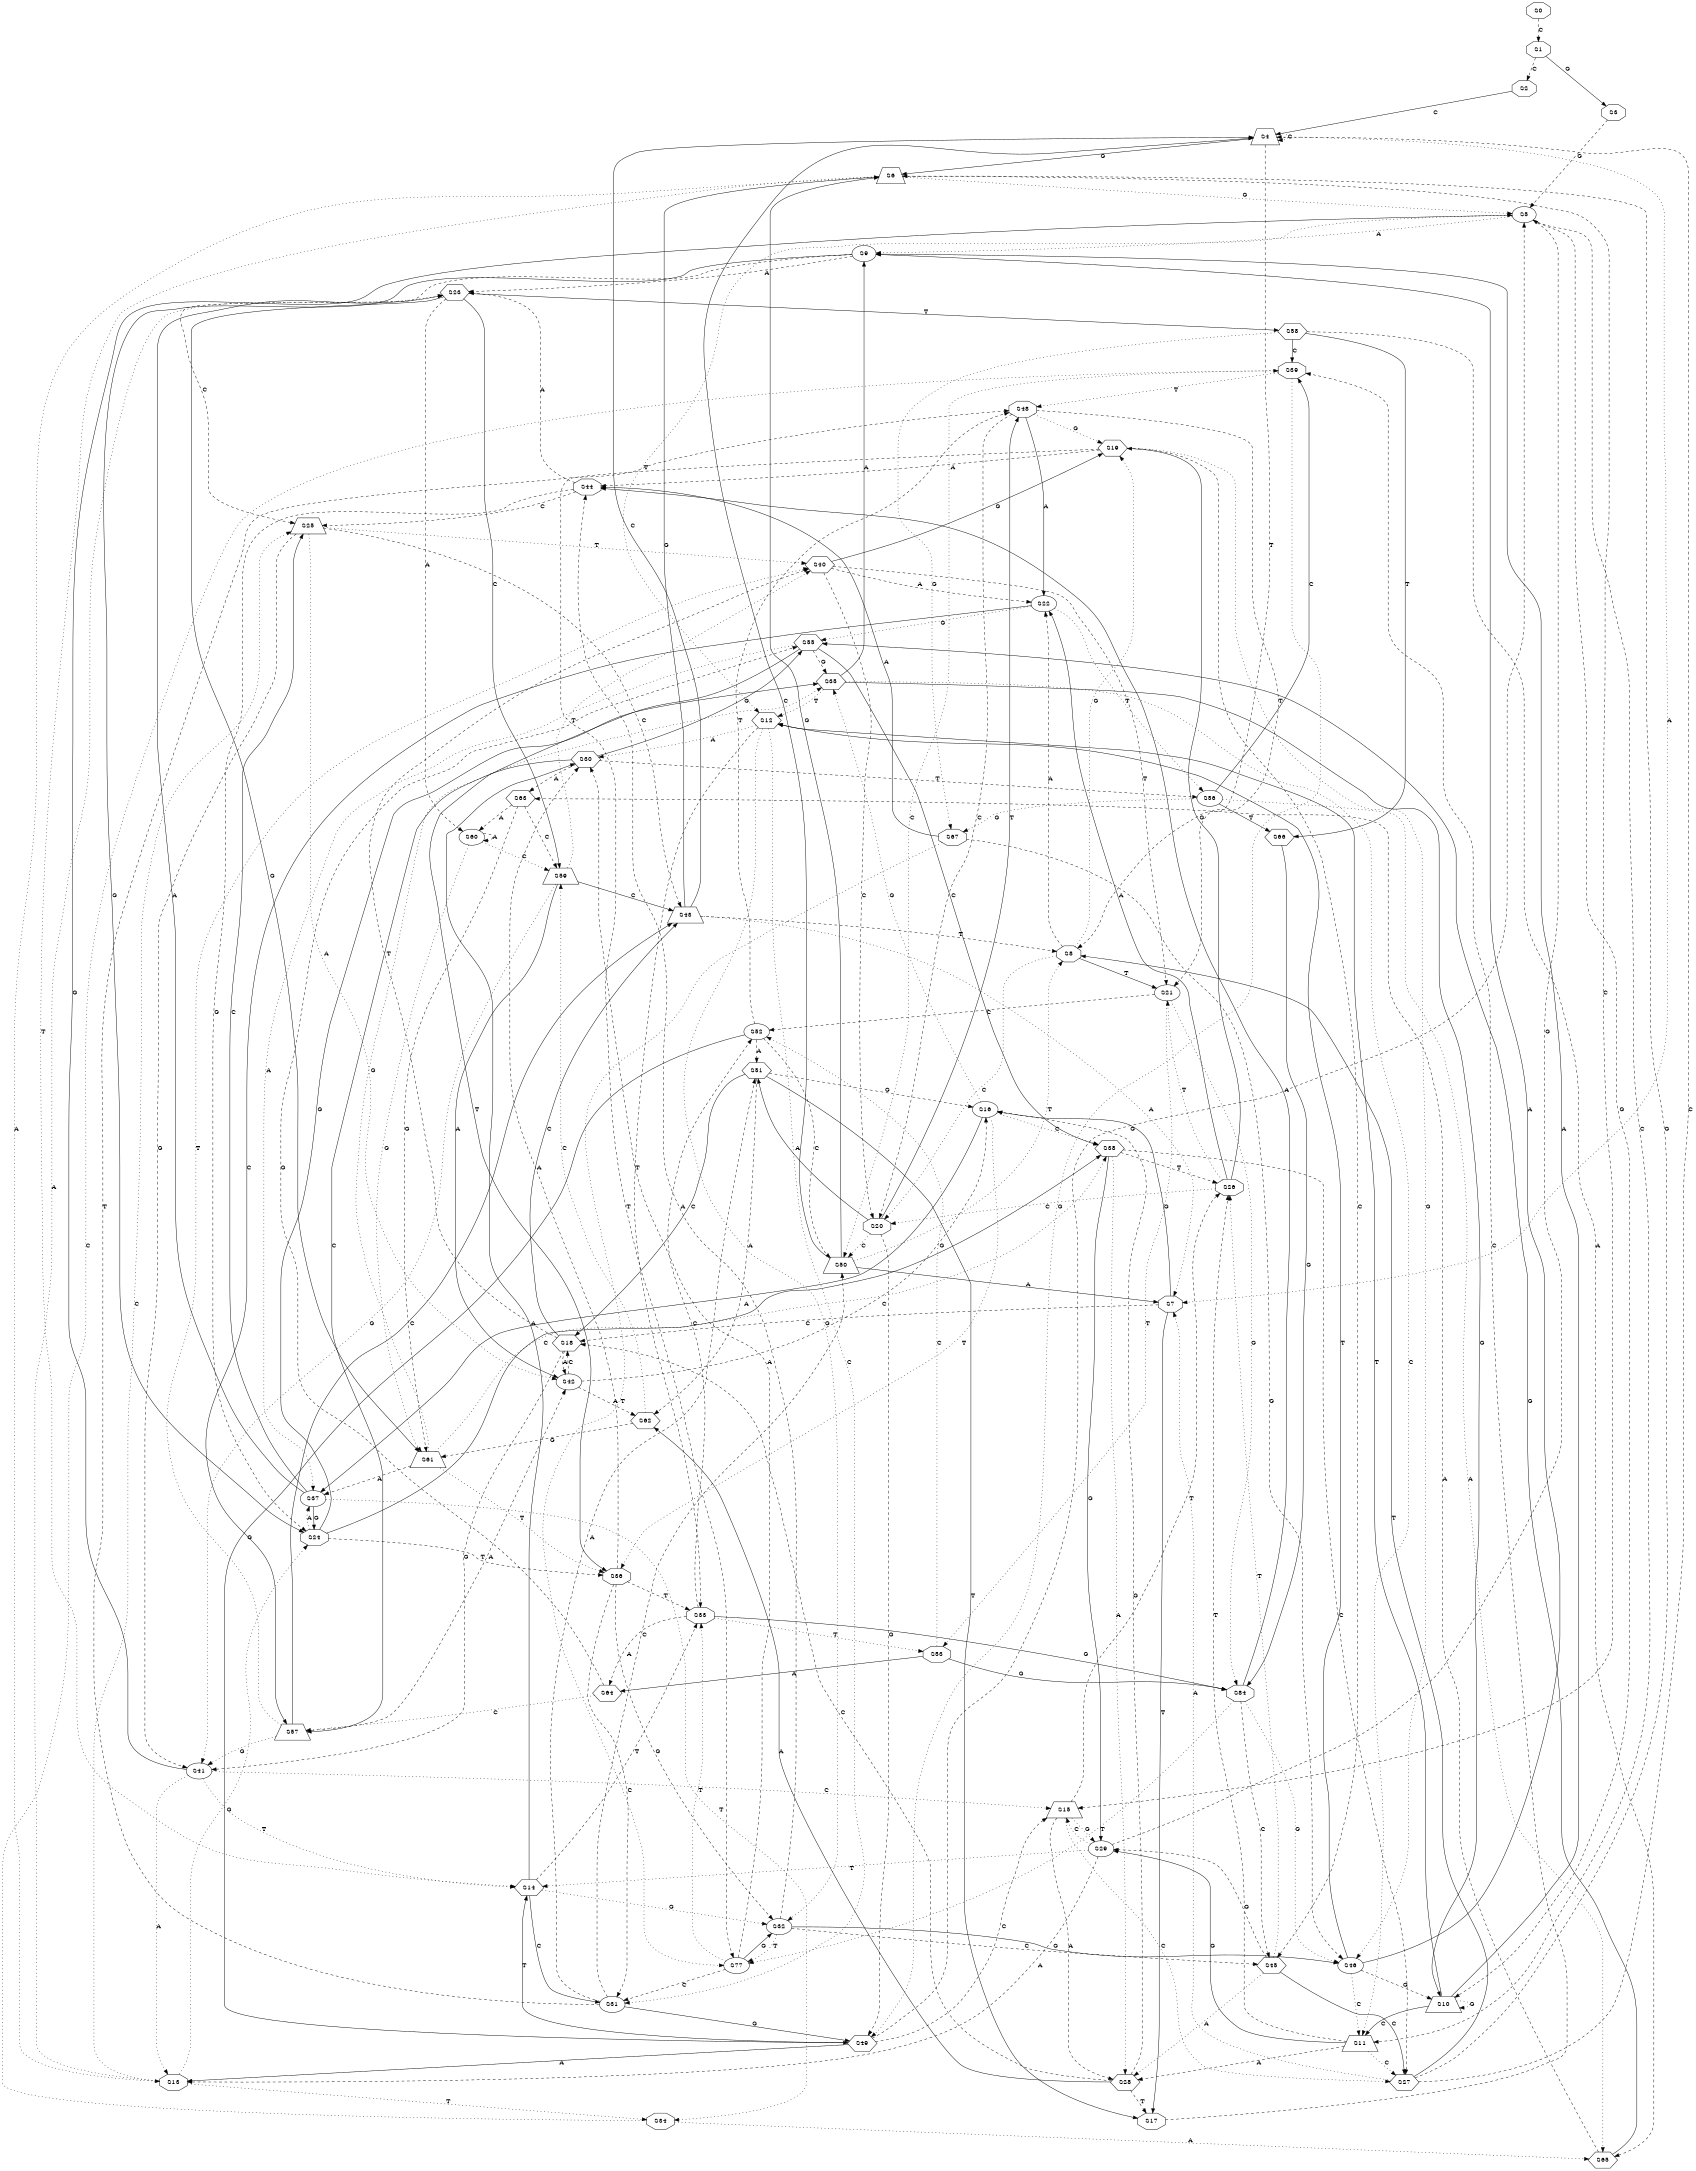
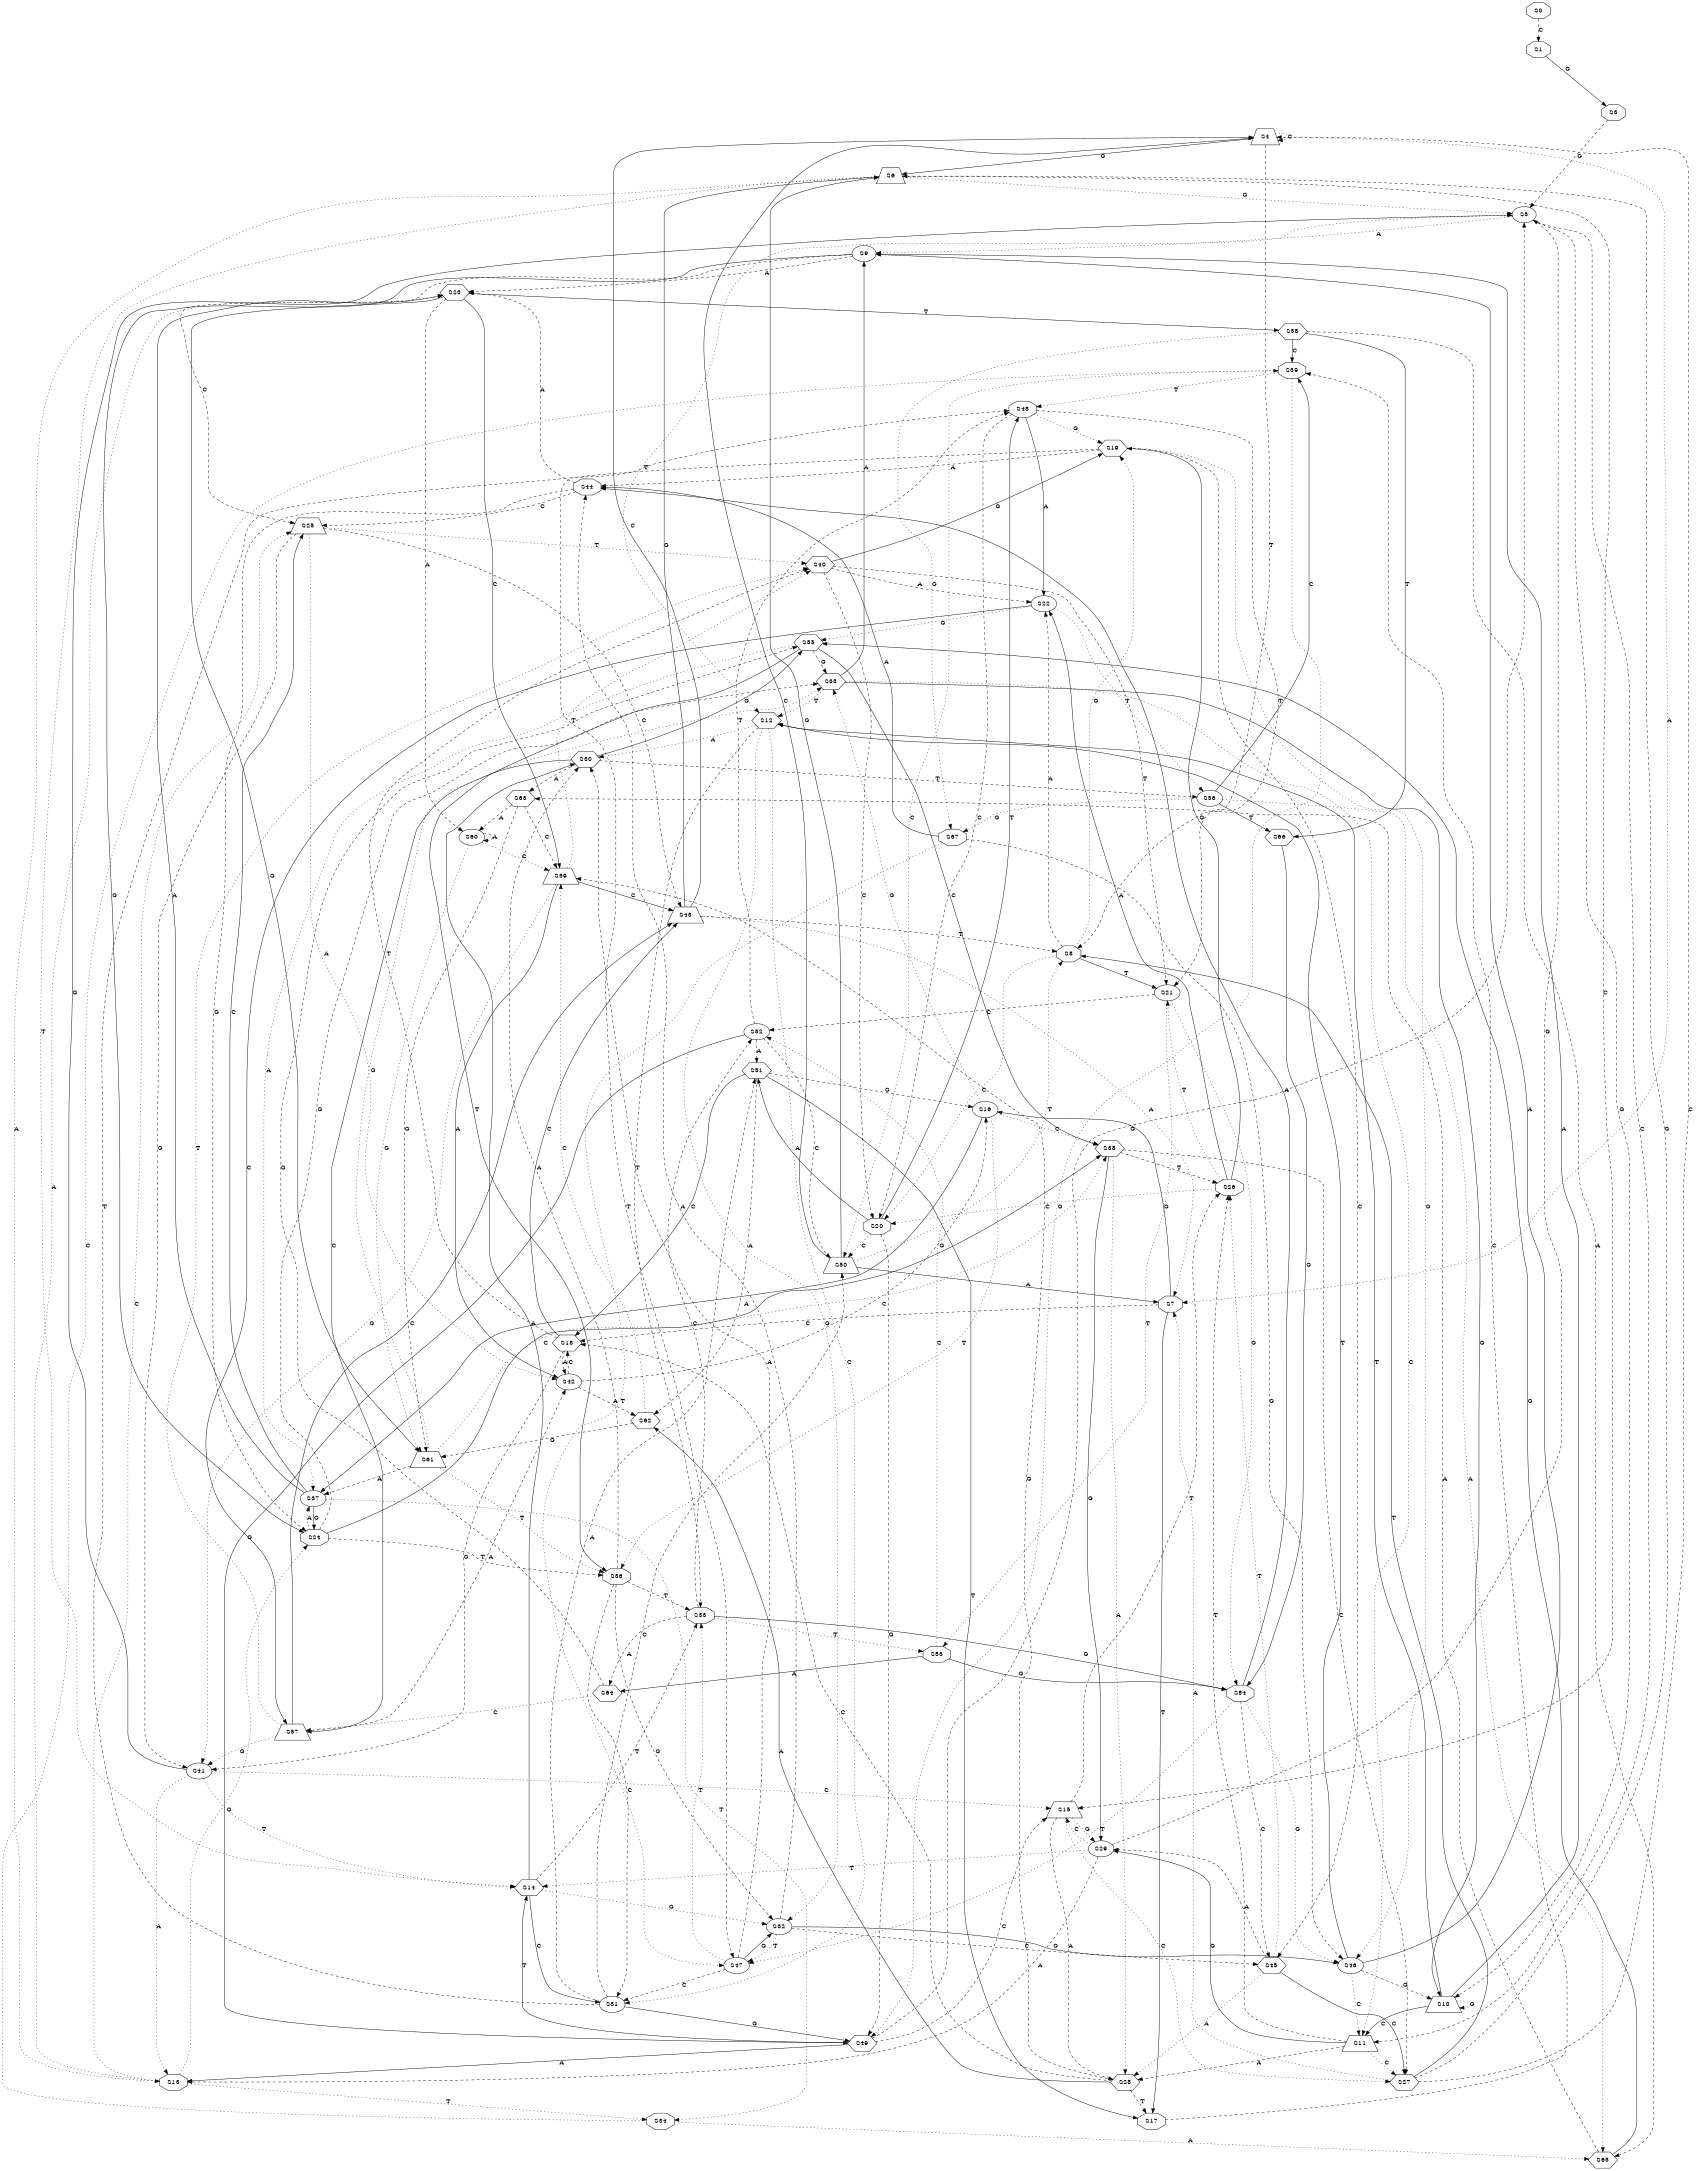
node "S2": removed
edge "S24" -> "S35": style solid -> dashed
edge "S28" -> "S16": now "S28" -> "S59"
edge "S45" -> "S29": label "G" -> "A"
node "S77": label "S77" -> "S47"
